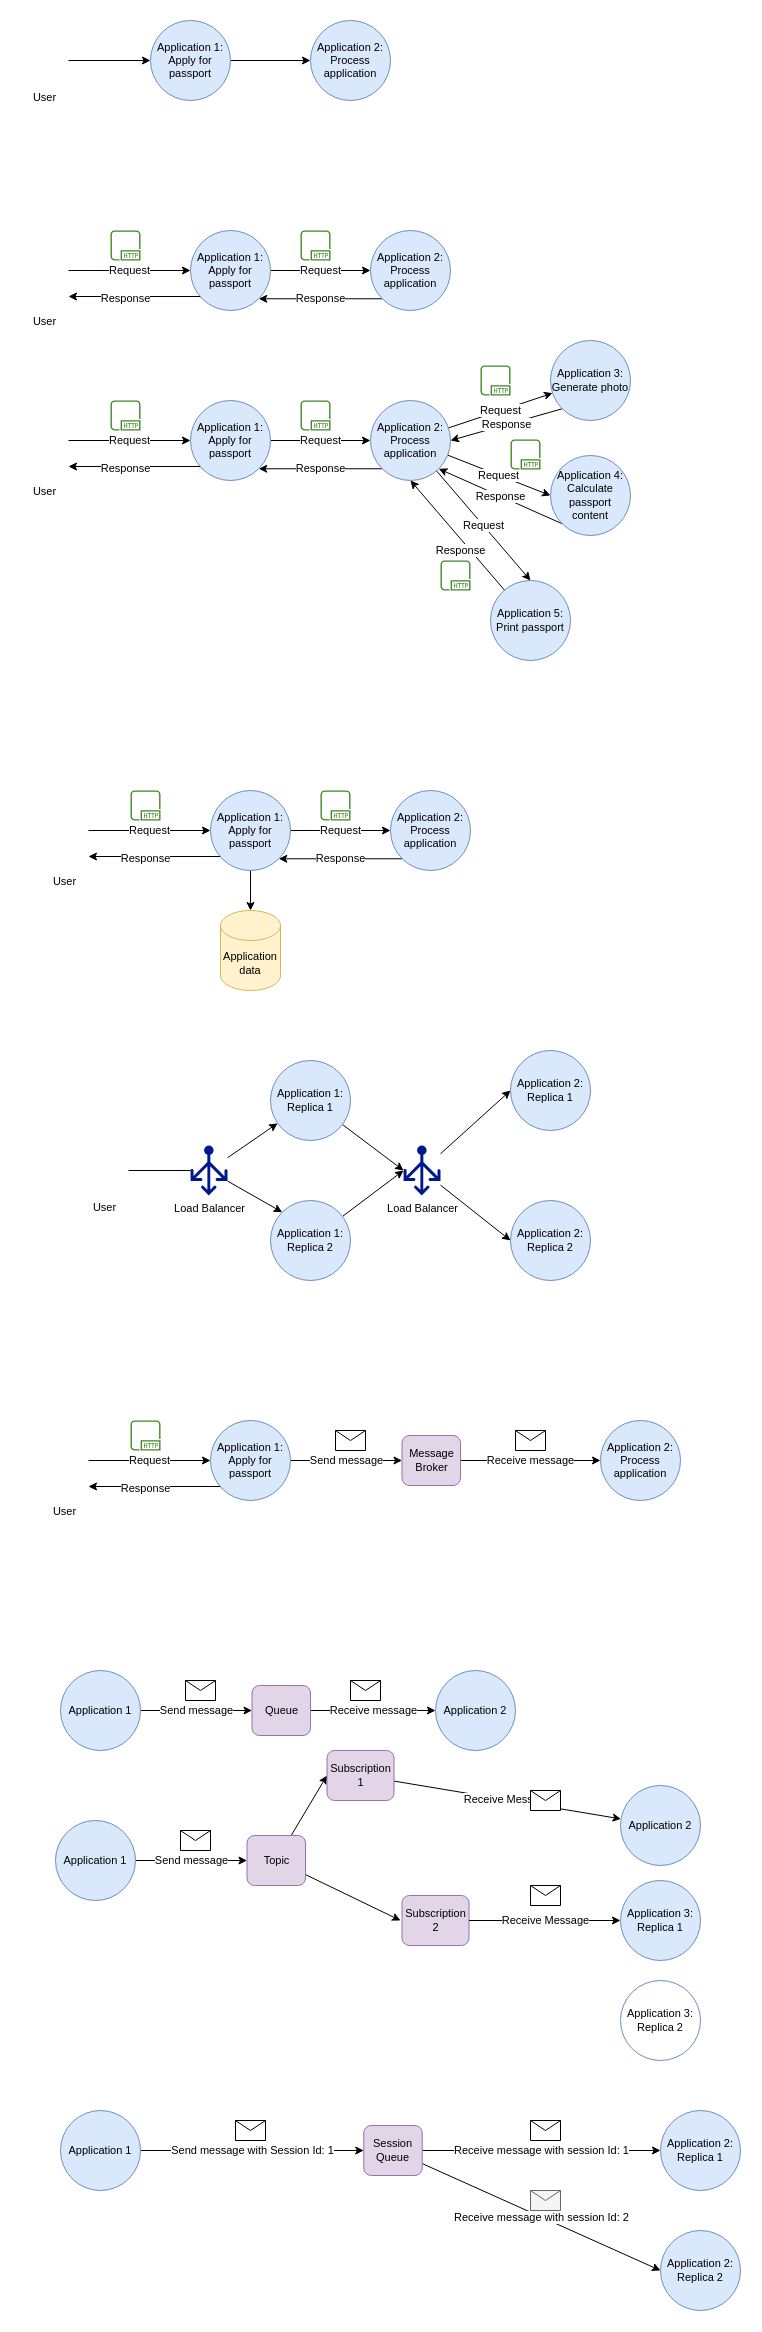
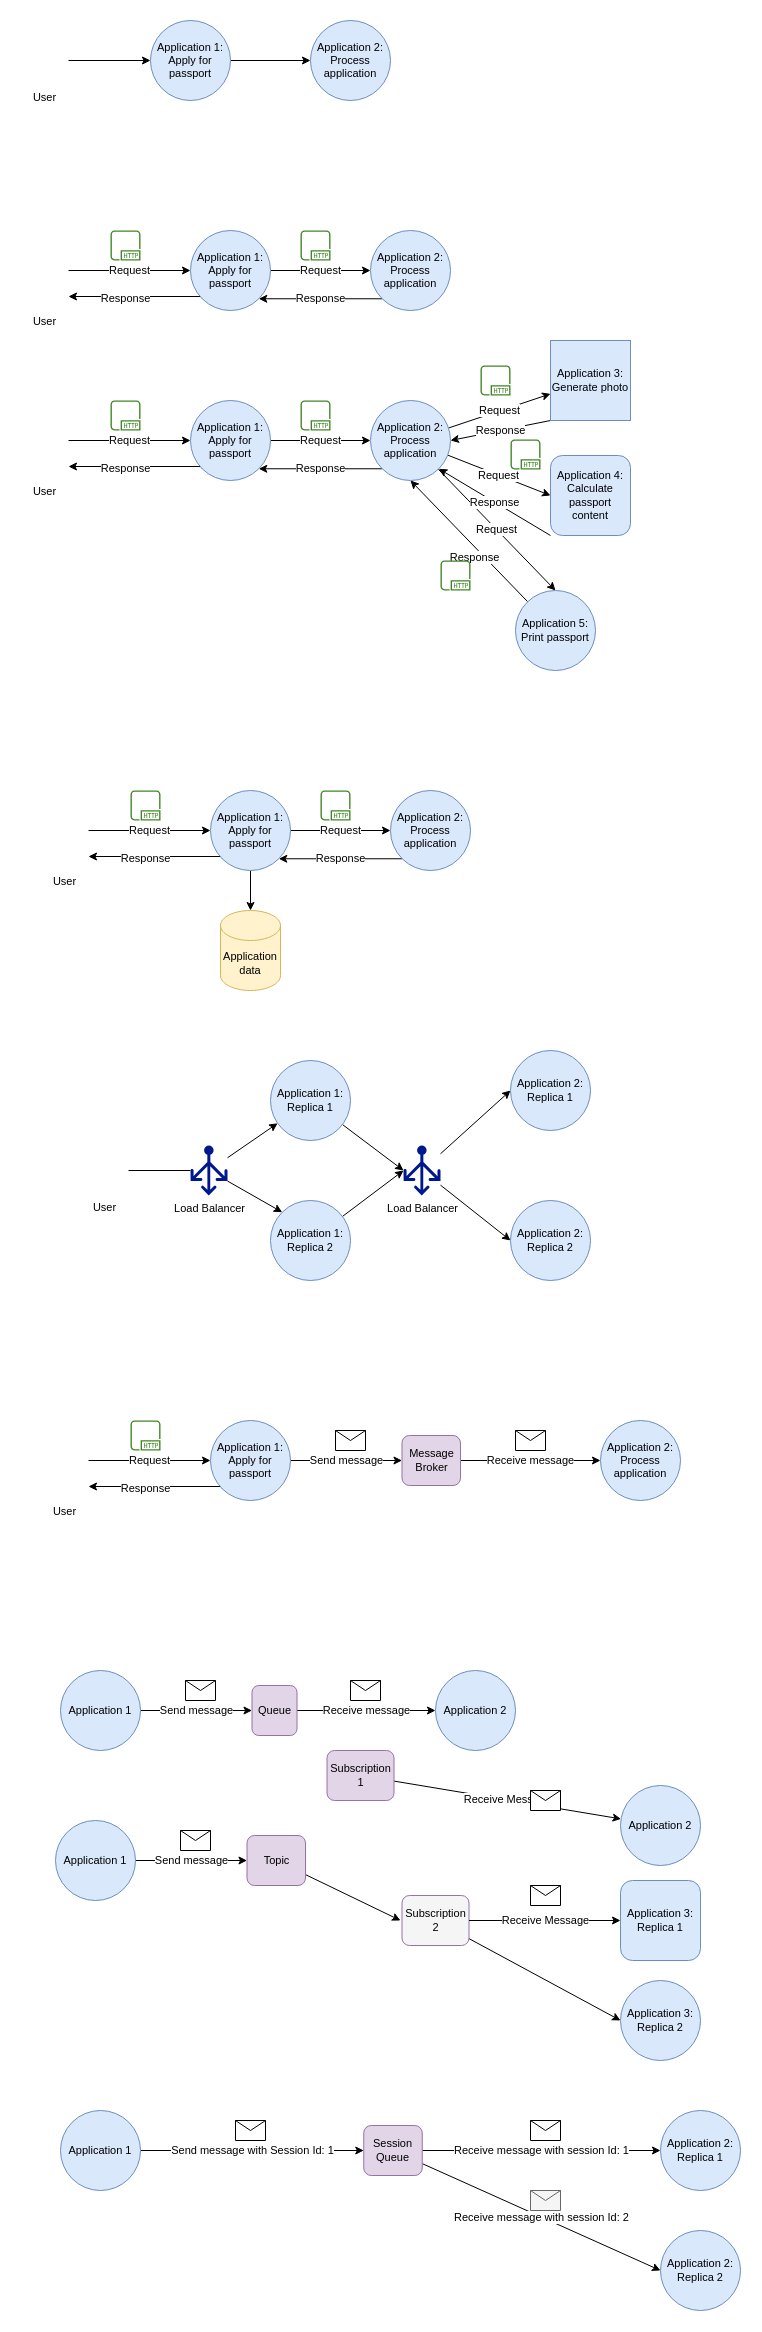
node "Application 3:Generate photo": shape ellipse -> rectangle
node "Application 4:Calculate passport content": shape ellipse -> rounded rectangle
node "Application 5:Print passport": moved (531, 621) -> (556, 631)
node "Queue": size 59x50 -> 45x50
edge "Topic" -> "Subscription 1": removed
node "Subscription 2": fillcolor #e1d5e7 -> #f5f5f5
node "Application 3: Replica 1": shape ellipse -> rounded rectangle
edge "Subscription 2" -> "Application 3: Replica 2": added
node "Application 3: Replica 2": fillcolor #ffffff -> #dae8fc
